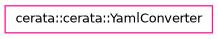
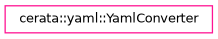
node "cerata::cerata::YamlConverter": label "cerata::cerata::YamlConverter" -> "cerata::yaml::YamlConverter"
